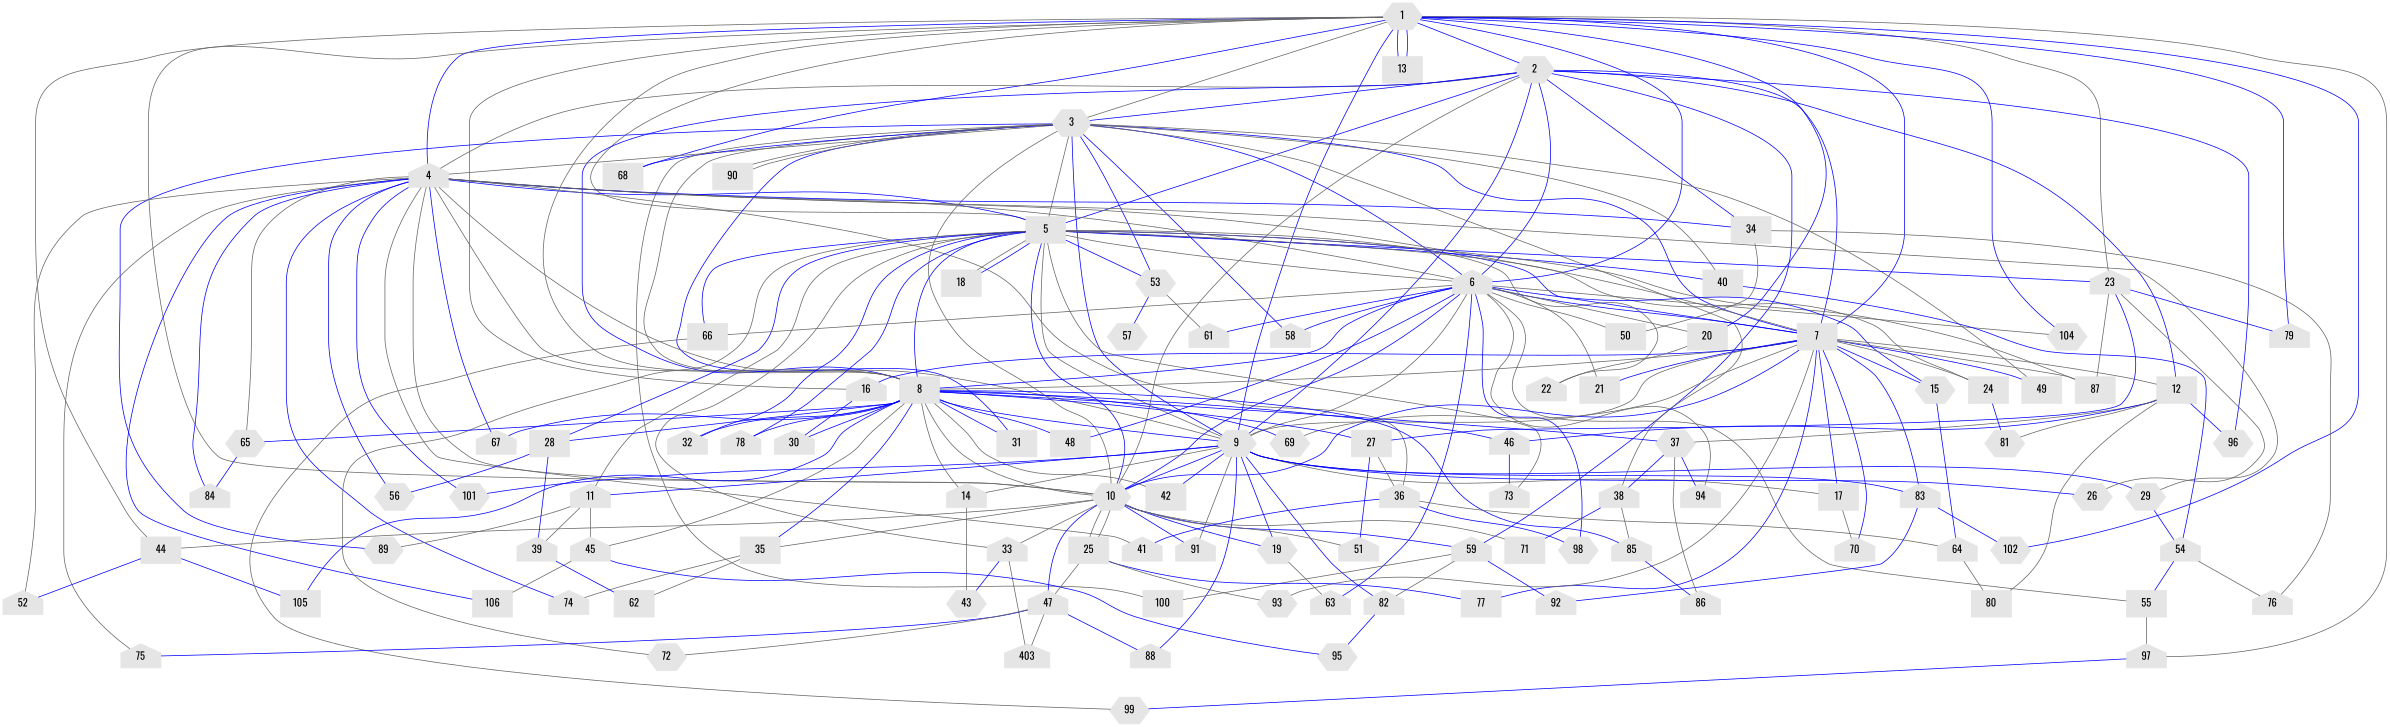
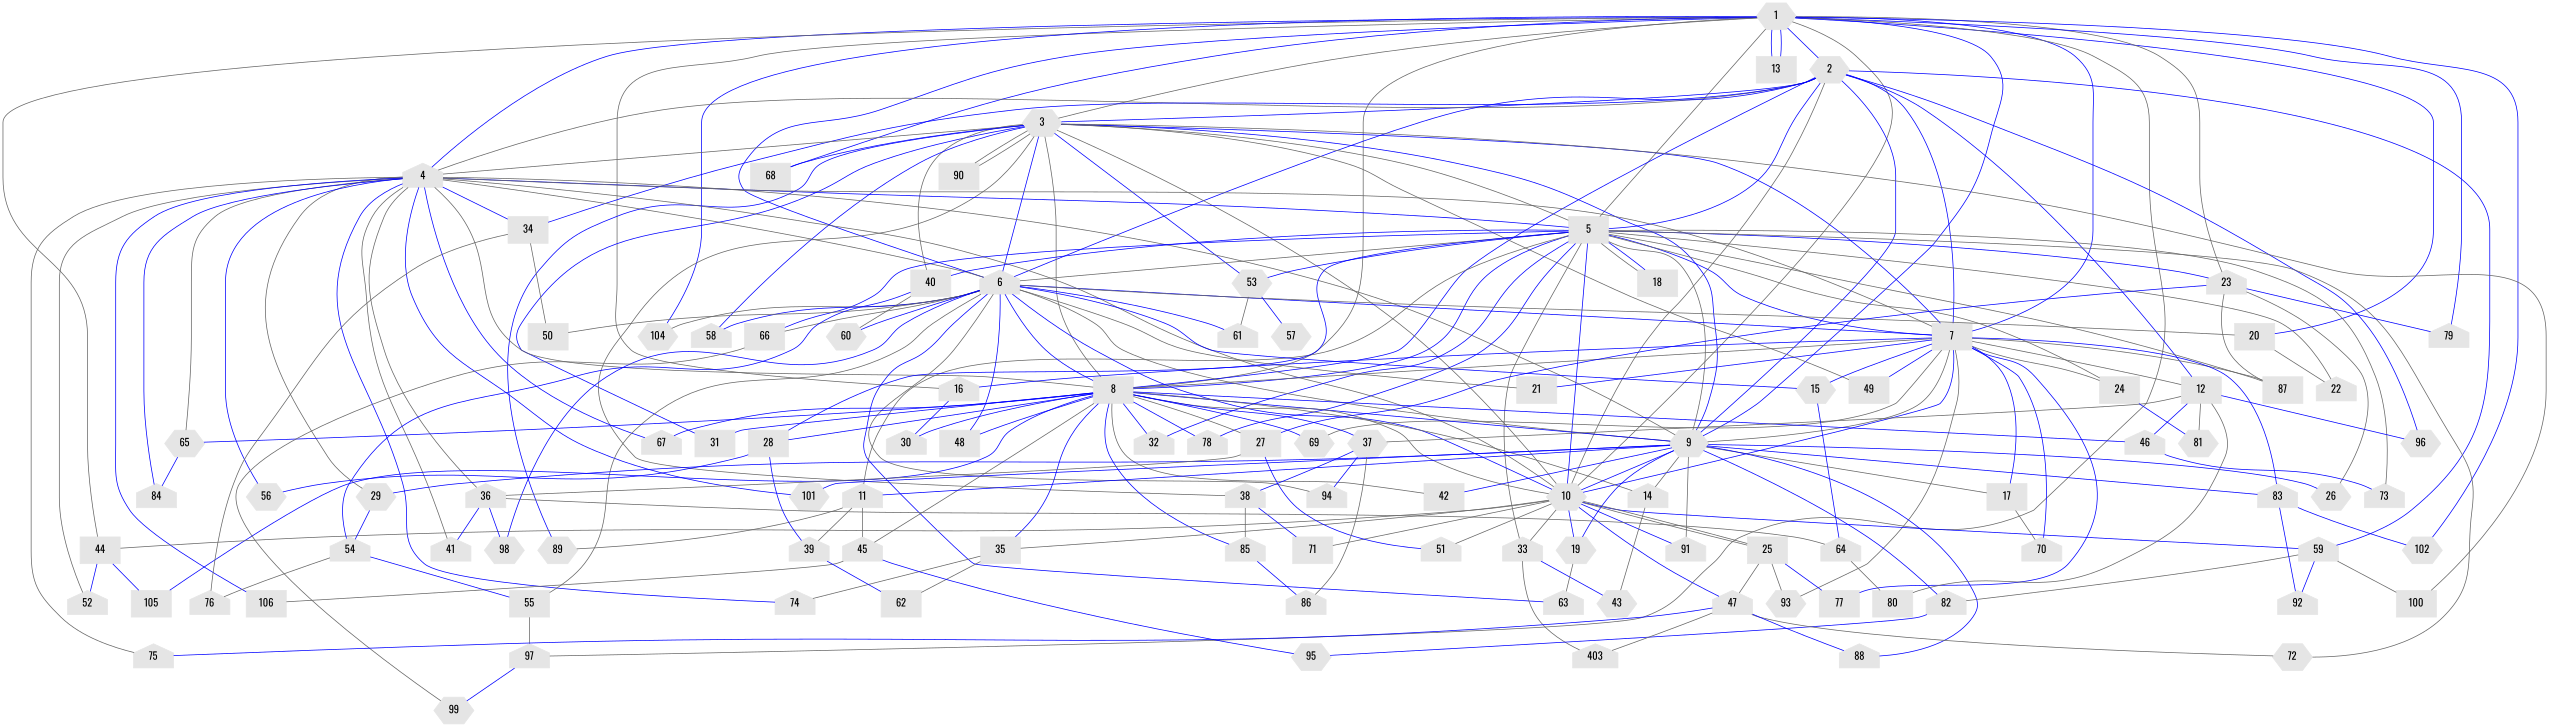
node "60": added
edge "8" -- "27": color blue -> gray40
